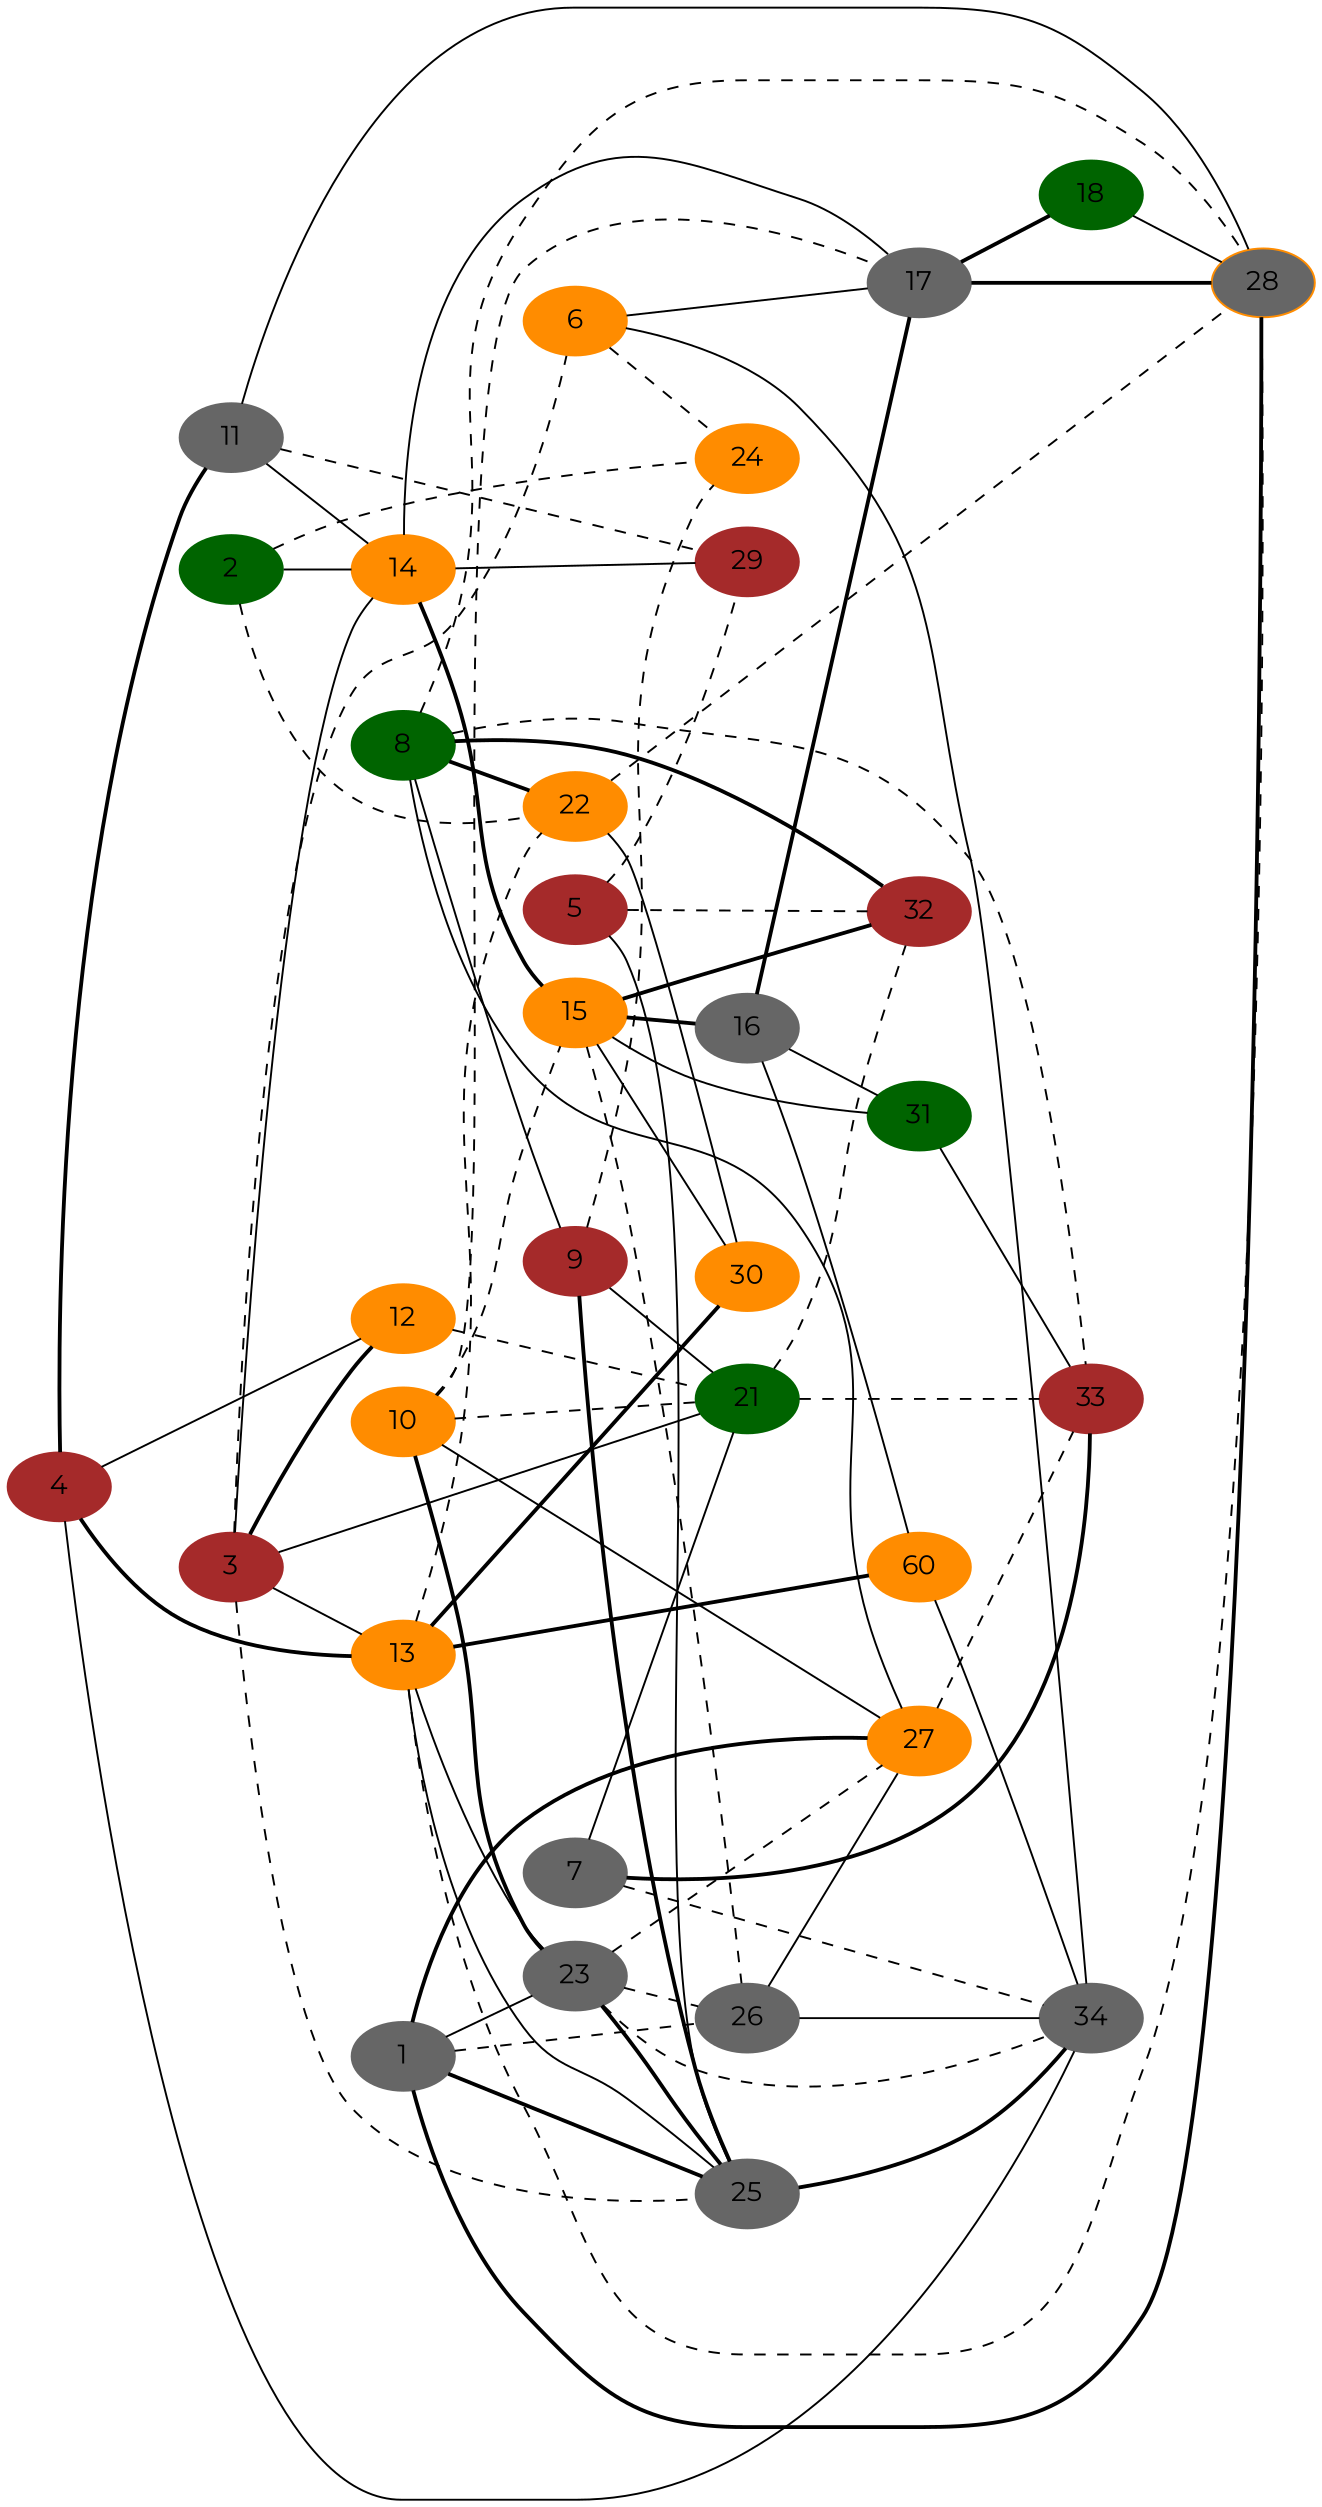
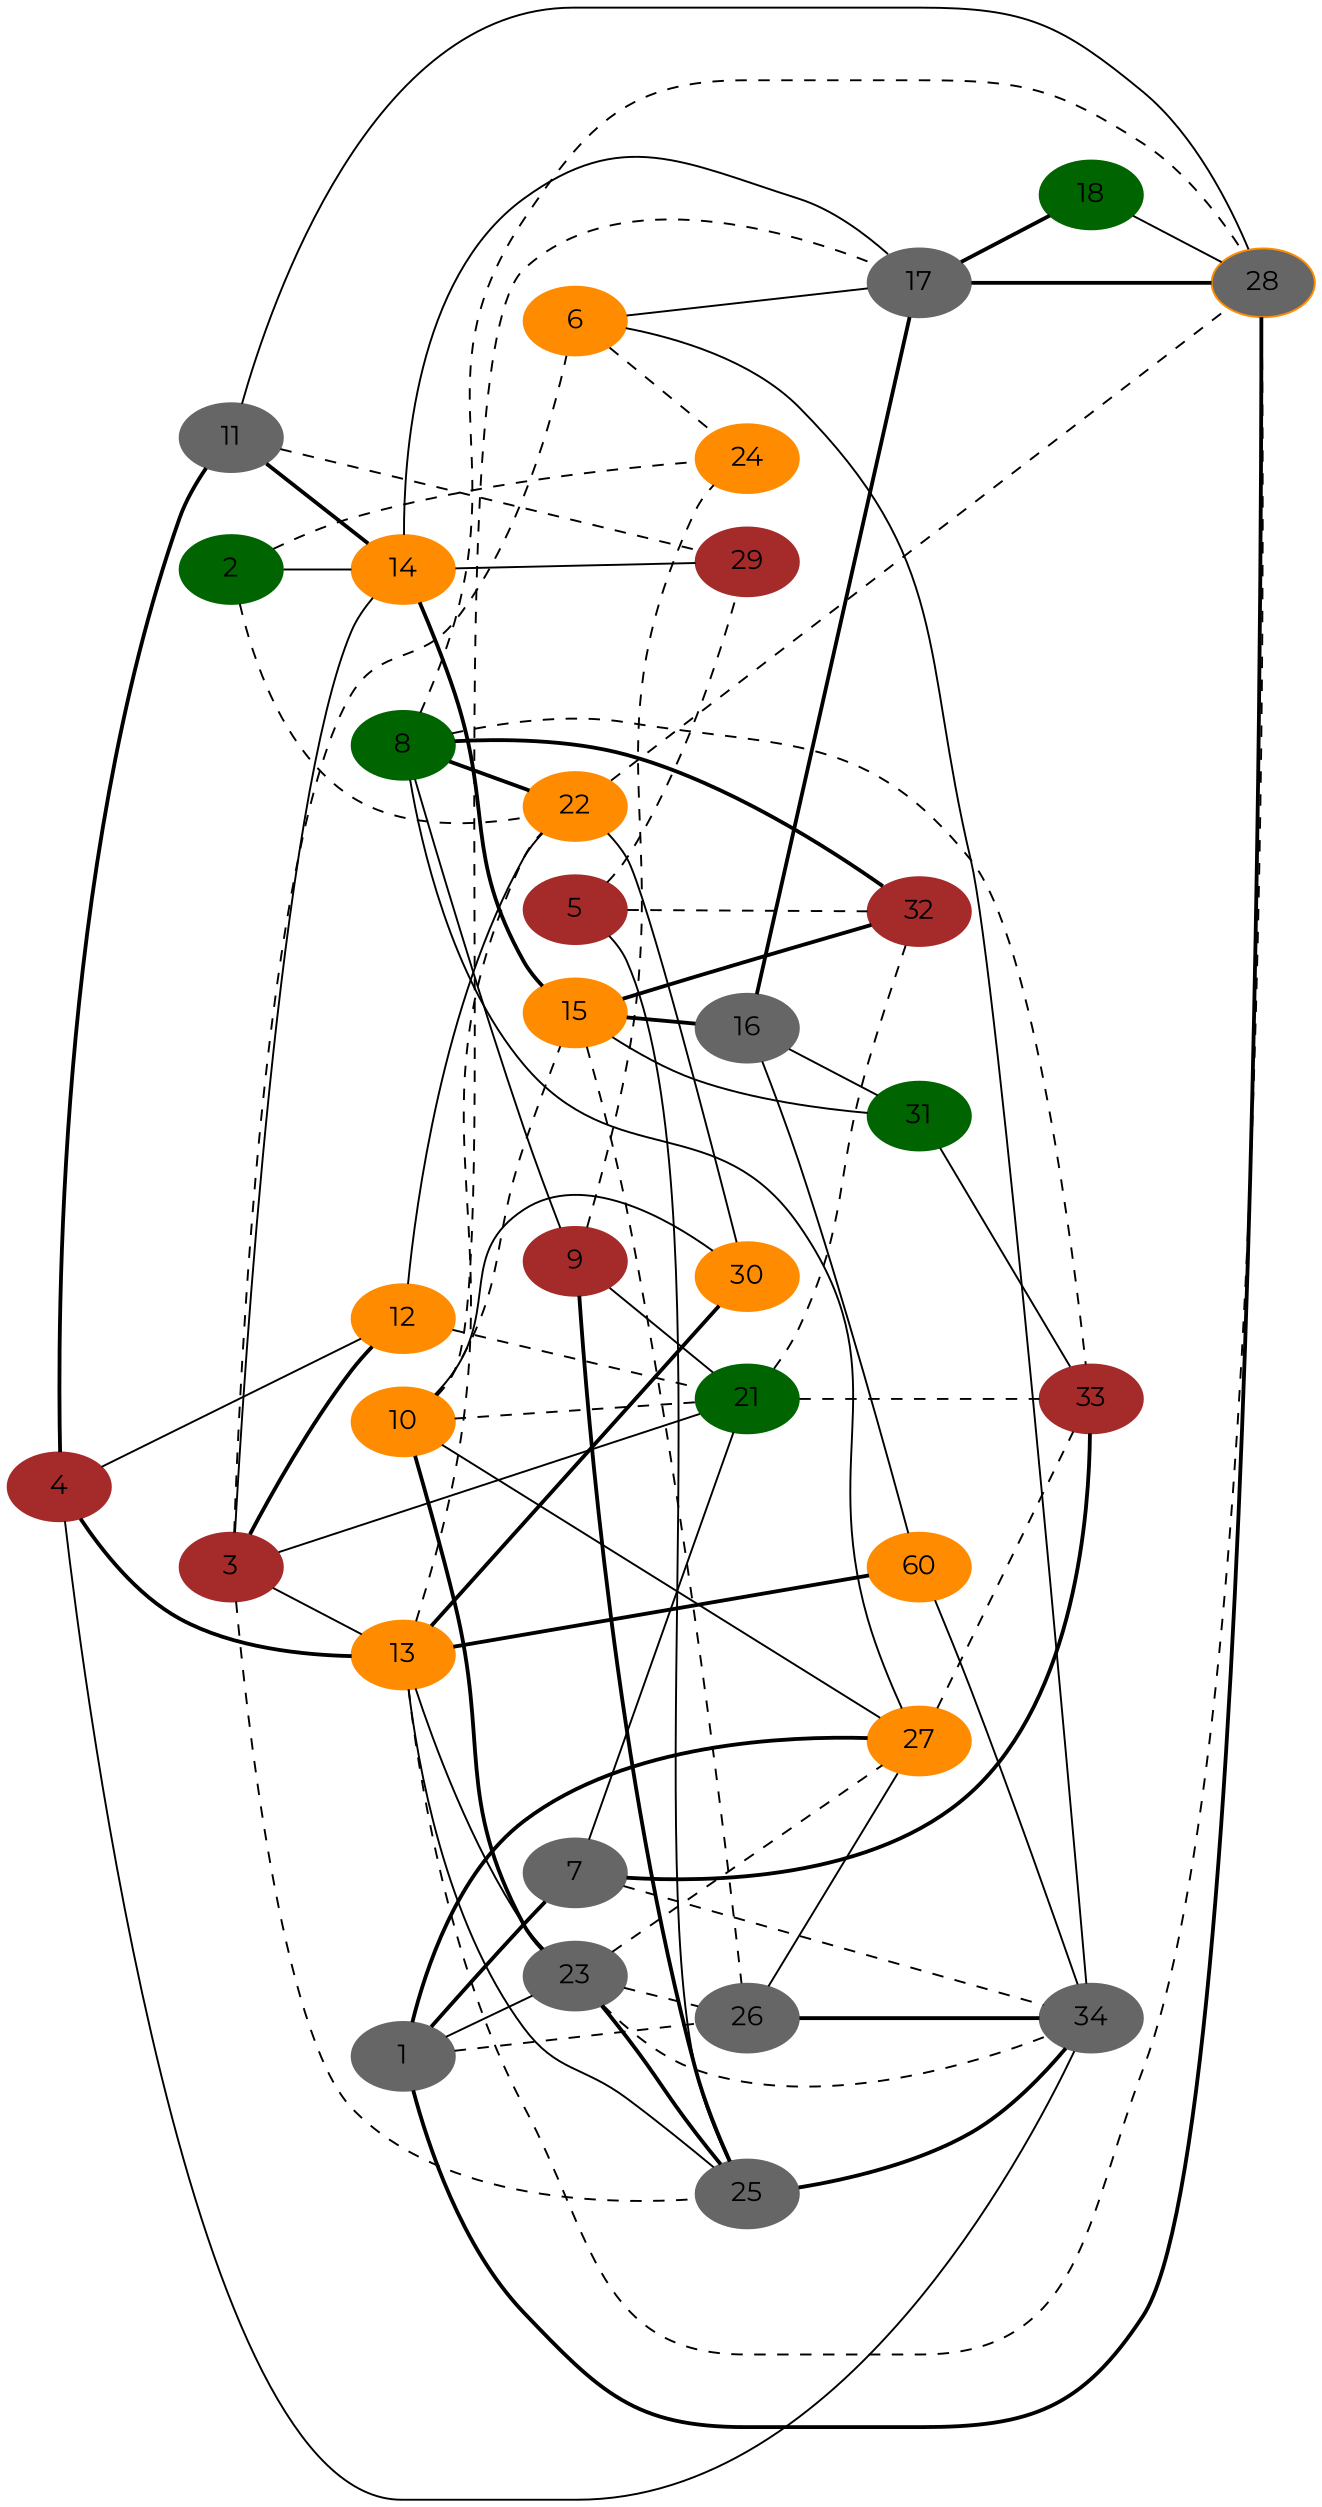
edge "11" -- "14": style solid -> bold
edge "22" -- "12": added
edge "15" -- "30": now "10" -- "30"
edge "26" -- "34": style solid -> bold
edge "1" -- "25": now "1" -- "7"
